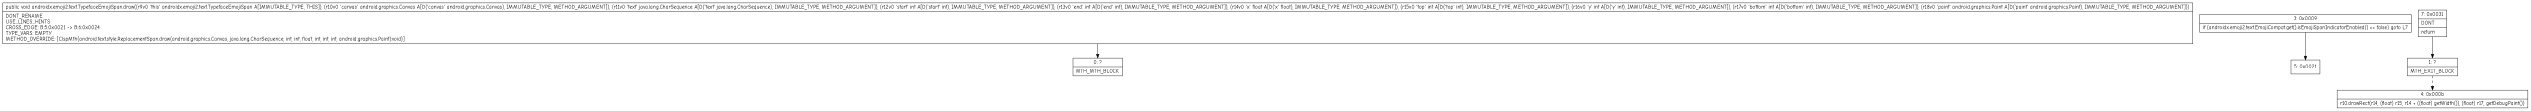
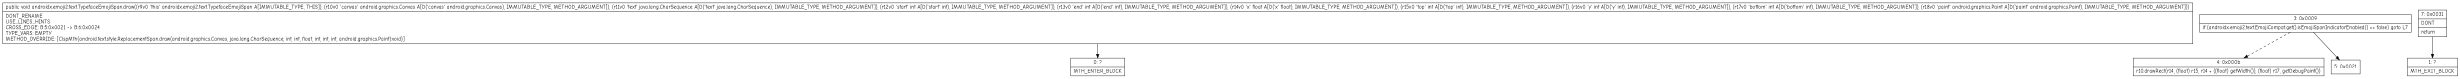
node "0: ?": text "MTH_MTH_BLOCK" -> "MTH_ENTER_BLOCK"
edge "1: ?" -> "4: 0x000b": now "3: 0x0009" -> "4: 0x000b"
